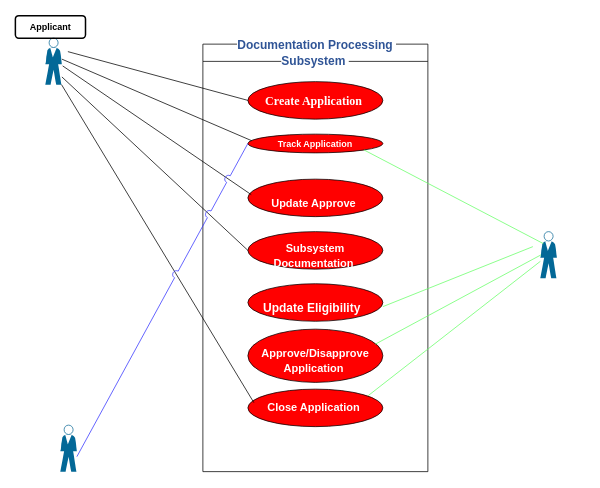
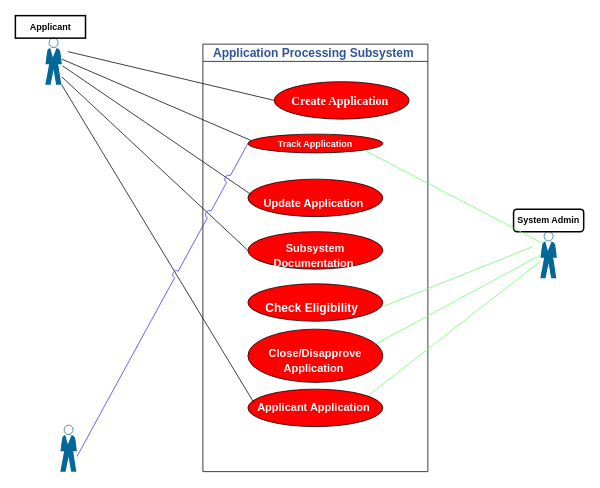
node "Applicant": shape rounded rectangle -> rectangle
node "Documentation Processing Subsystem": label "Documentation Processing Subsystem" -> "Application Processing Subsystem"
node "Create Application": moved (315, 100) -> (342, 100)
node "Update Approve": label "Update Approve" -> "Update Application"
node "System Admin": added
node "Update Eligibility": label "Update Eligibility" -> "Check Eligibility"
node "Approve/Disapprove Application": label "Approve/Disapprove Application" -> "Close/Disapprove Application"
node "Close Application": label "Close Application" -> "Applicant Application"
